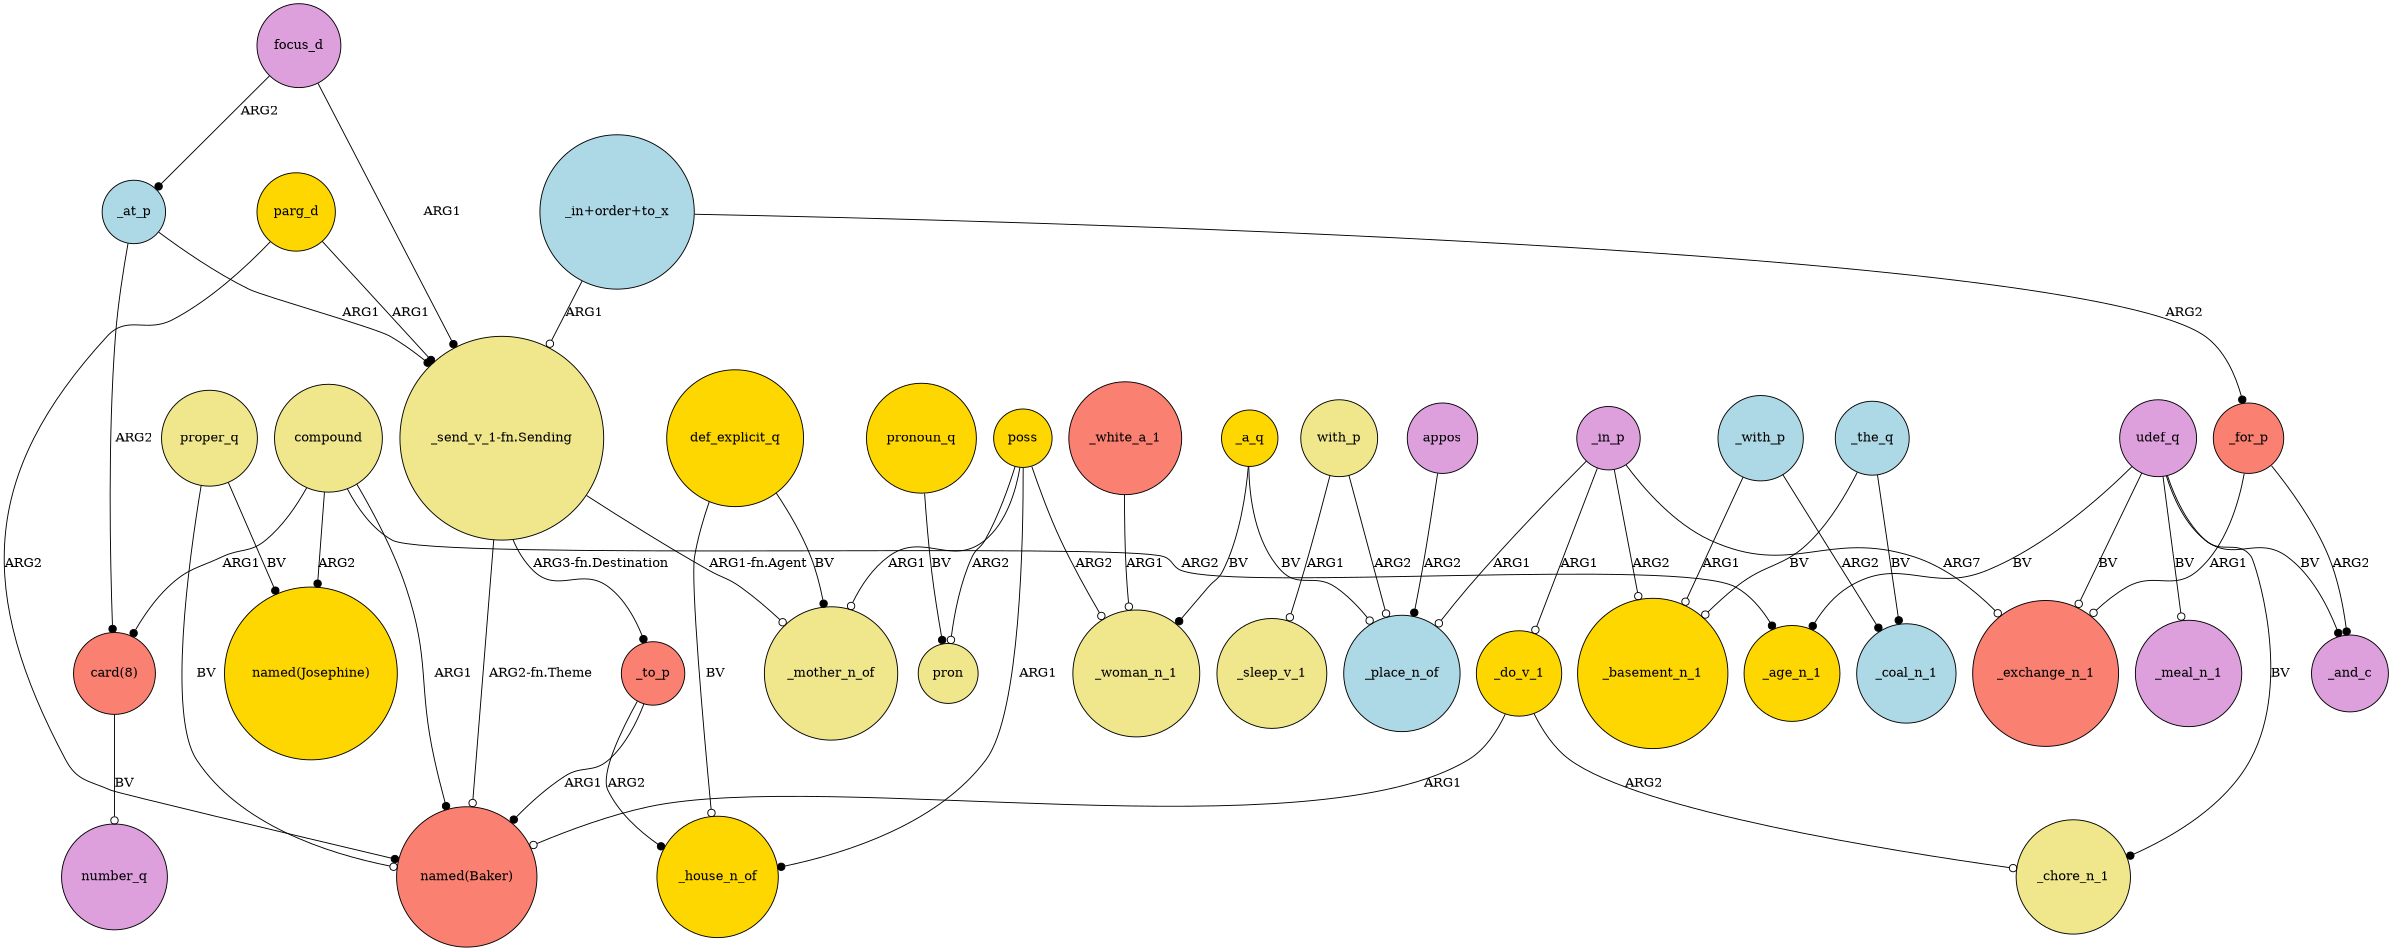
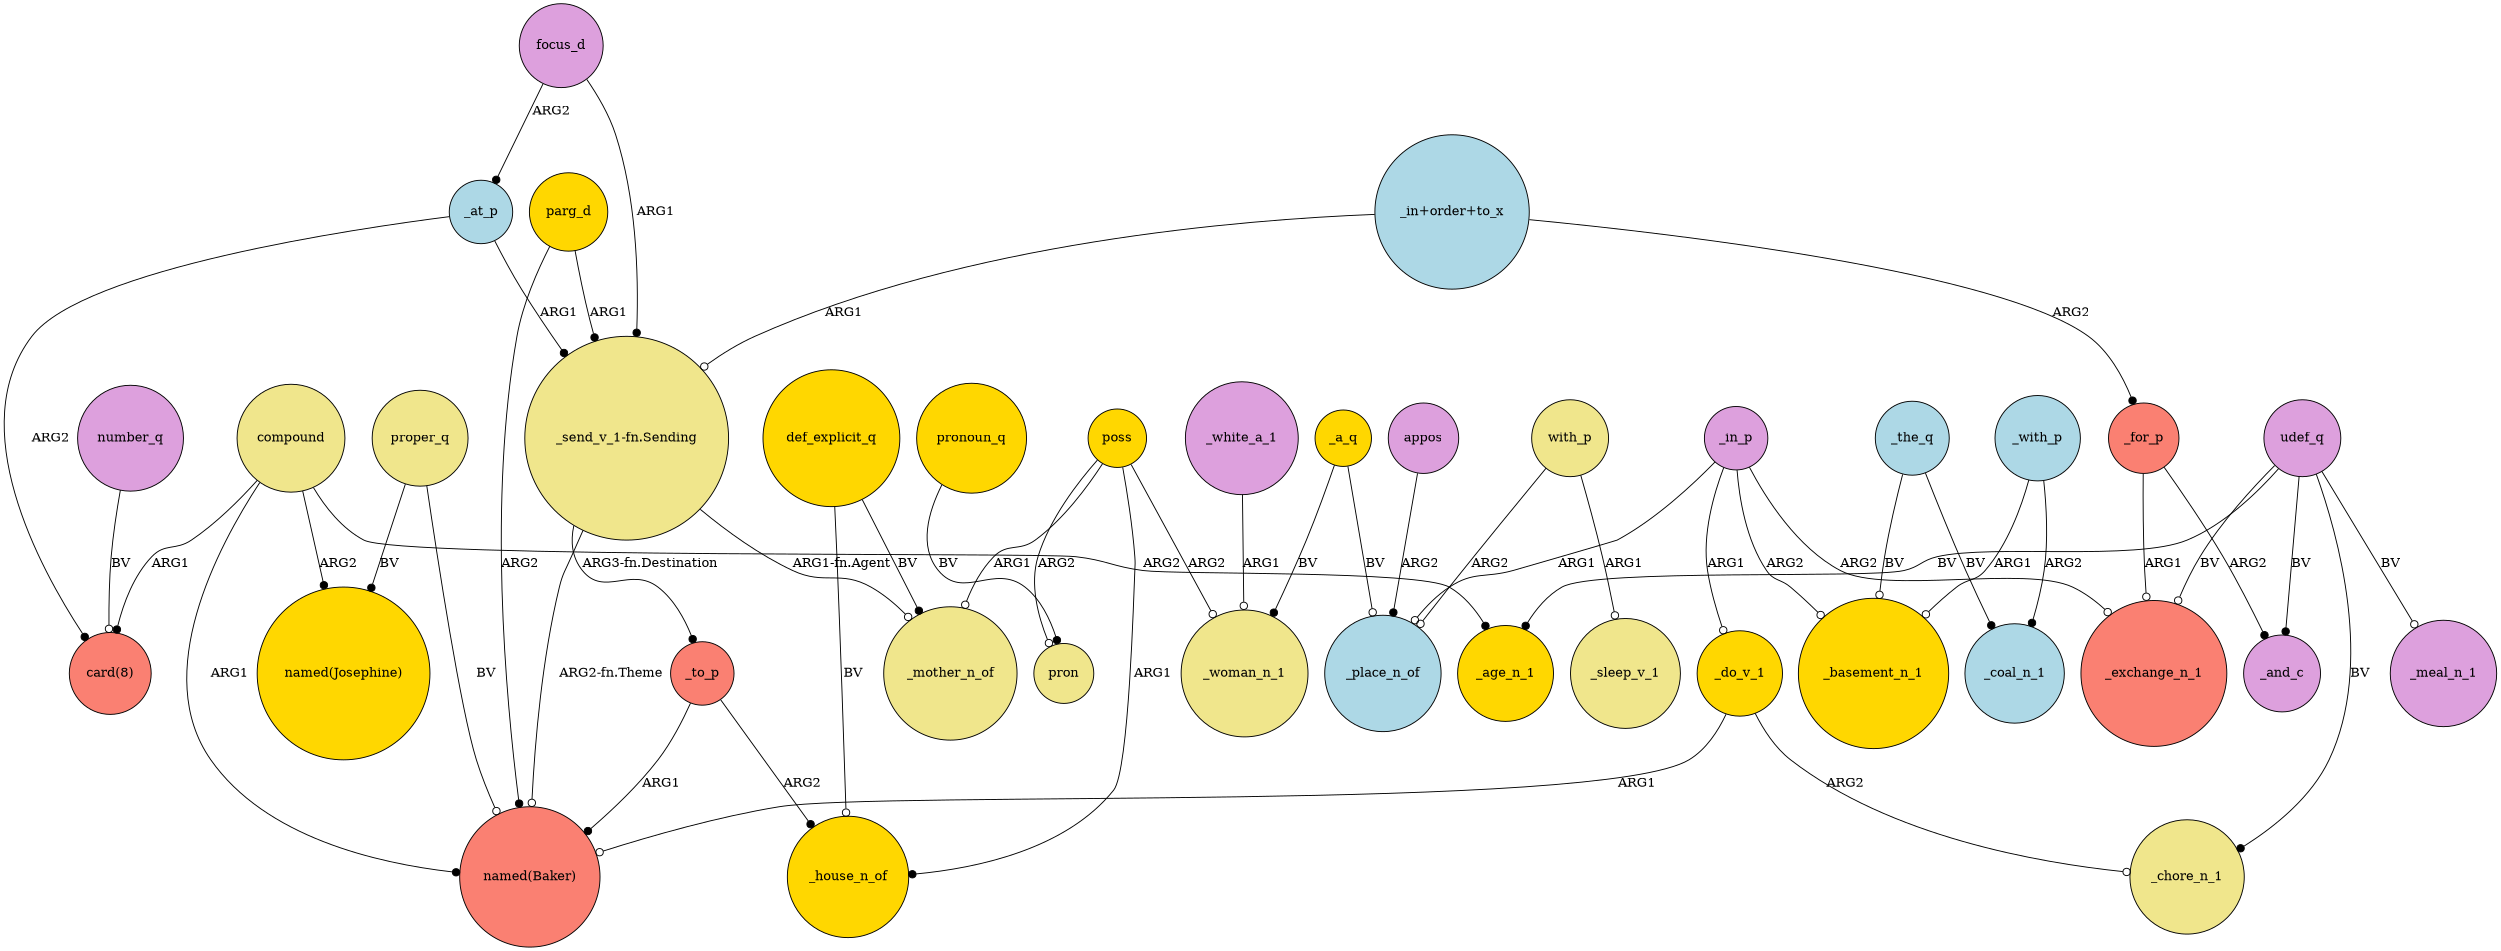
node "_white_a_1": fillcolor salmon -> plum
edge "_in_p" -> "_exchange_n_1": label "ARG7" -> "ARG2"
edge "card(8)" -> "number_q": reversed
